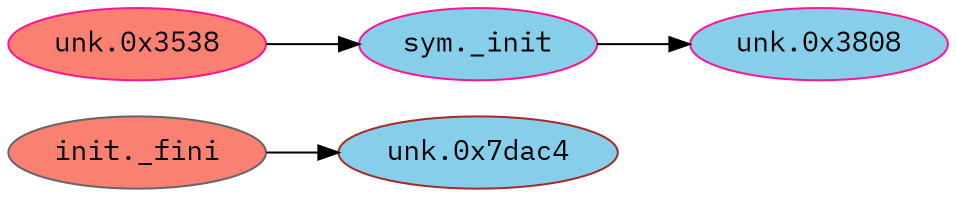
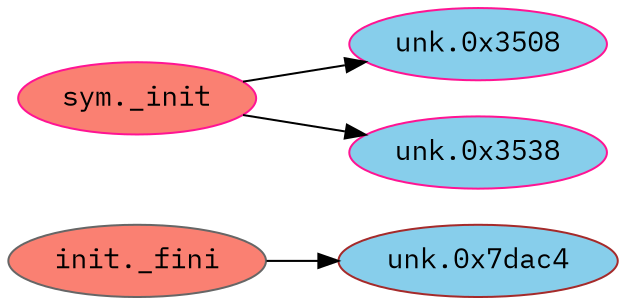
node "unk.0x3538": fillcolor salmon -> skyblue
edge "unk.0x3538" -> "sym._init": reversed
node "sym._init": fillcolor skyblue -> salmon
node "unk.0x3808": label "unk.0x3808" -> "unk.0x3508"
